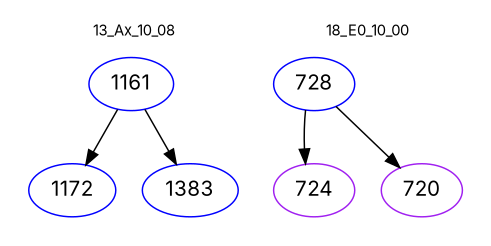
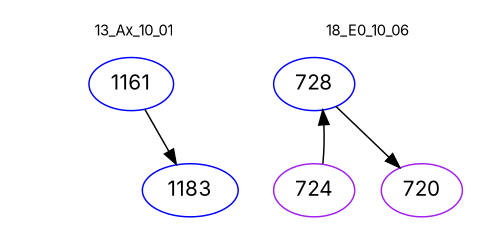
cluster "13_Ax_10_08": label "13_Ax_10_08" -> "13_Ax_10_01"
cluster "18_E0_10_00": label "18_E0_10_00" -> "18_E0_10_06"
edge "728" -> "724": reversed
node "1172": removed
node "1383": label "1383" -> "1183"
